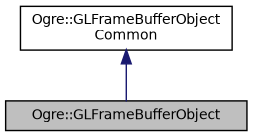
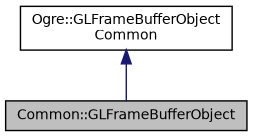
node "Ogre::GLFrameBufferObject": label "Ogre::GLFrameBufferObject" -> "Common::GLFrameBufferObject"
